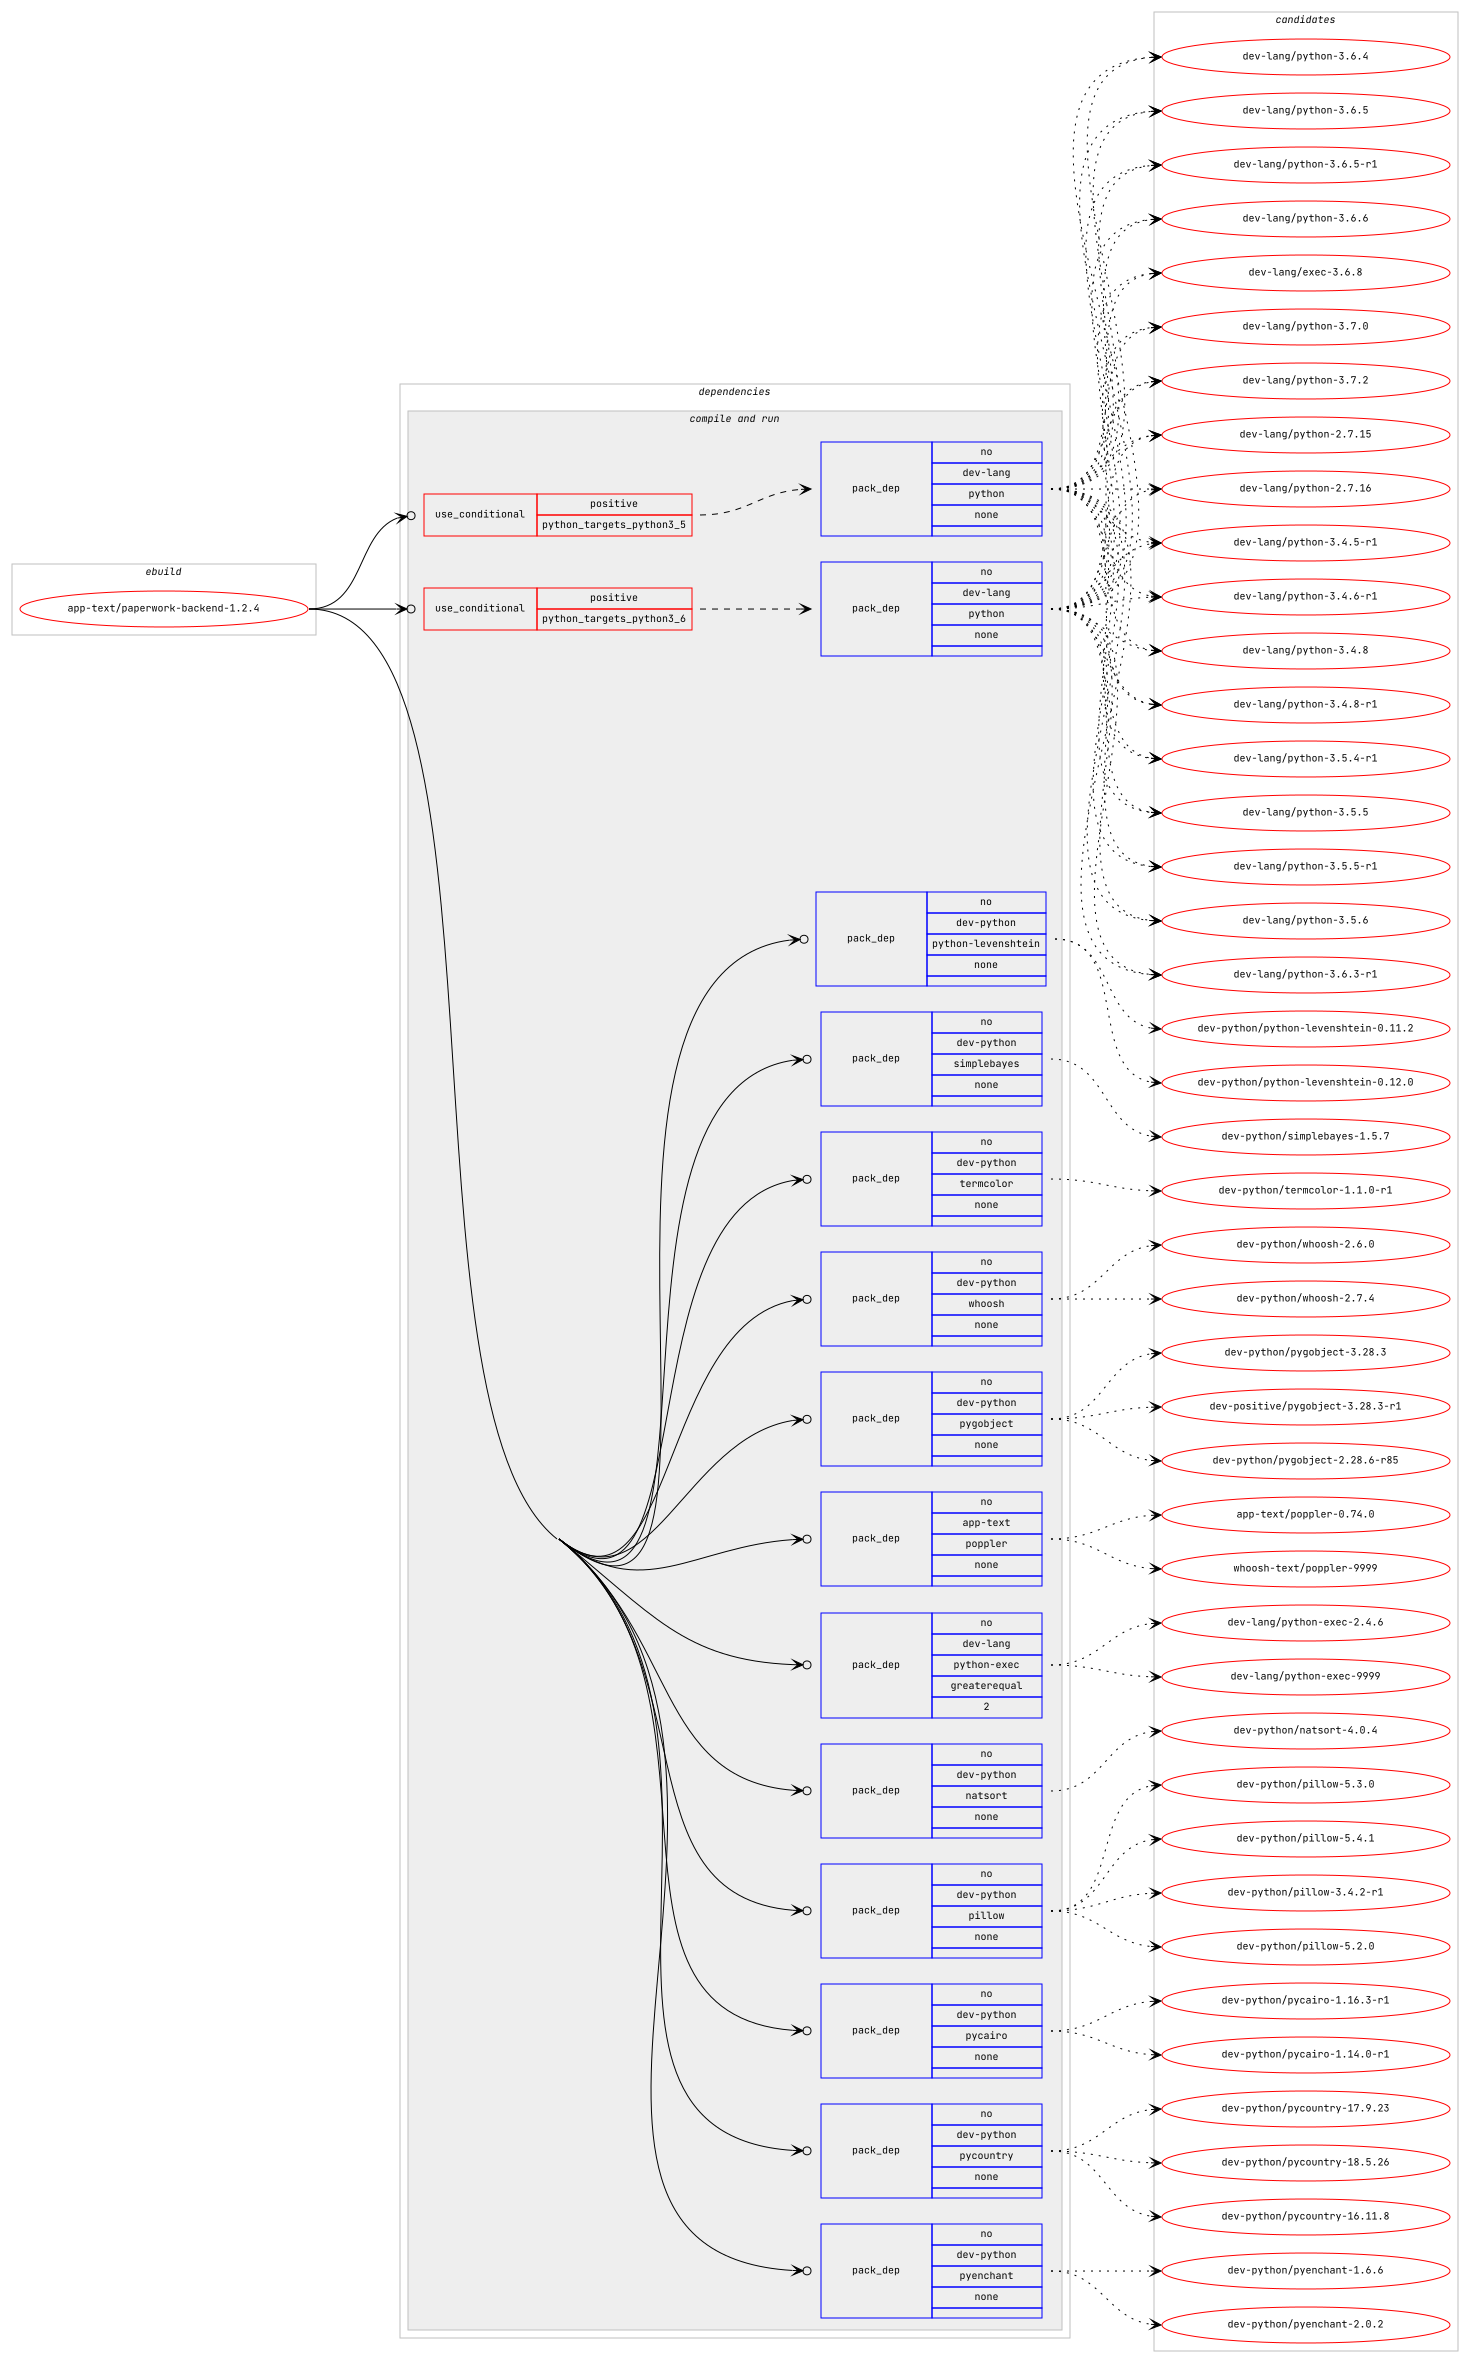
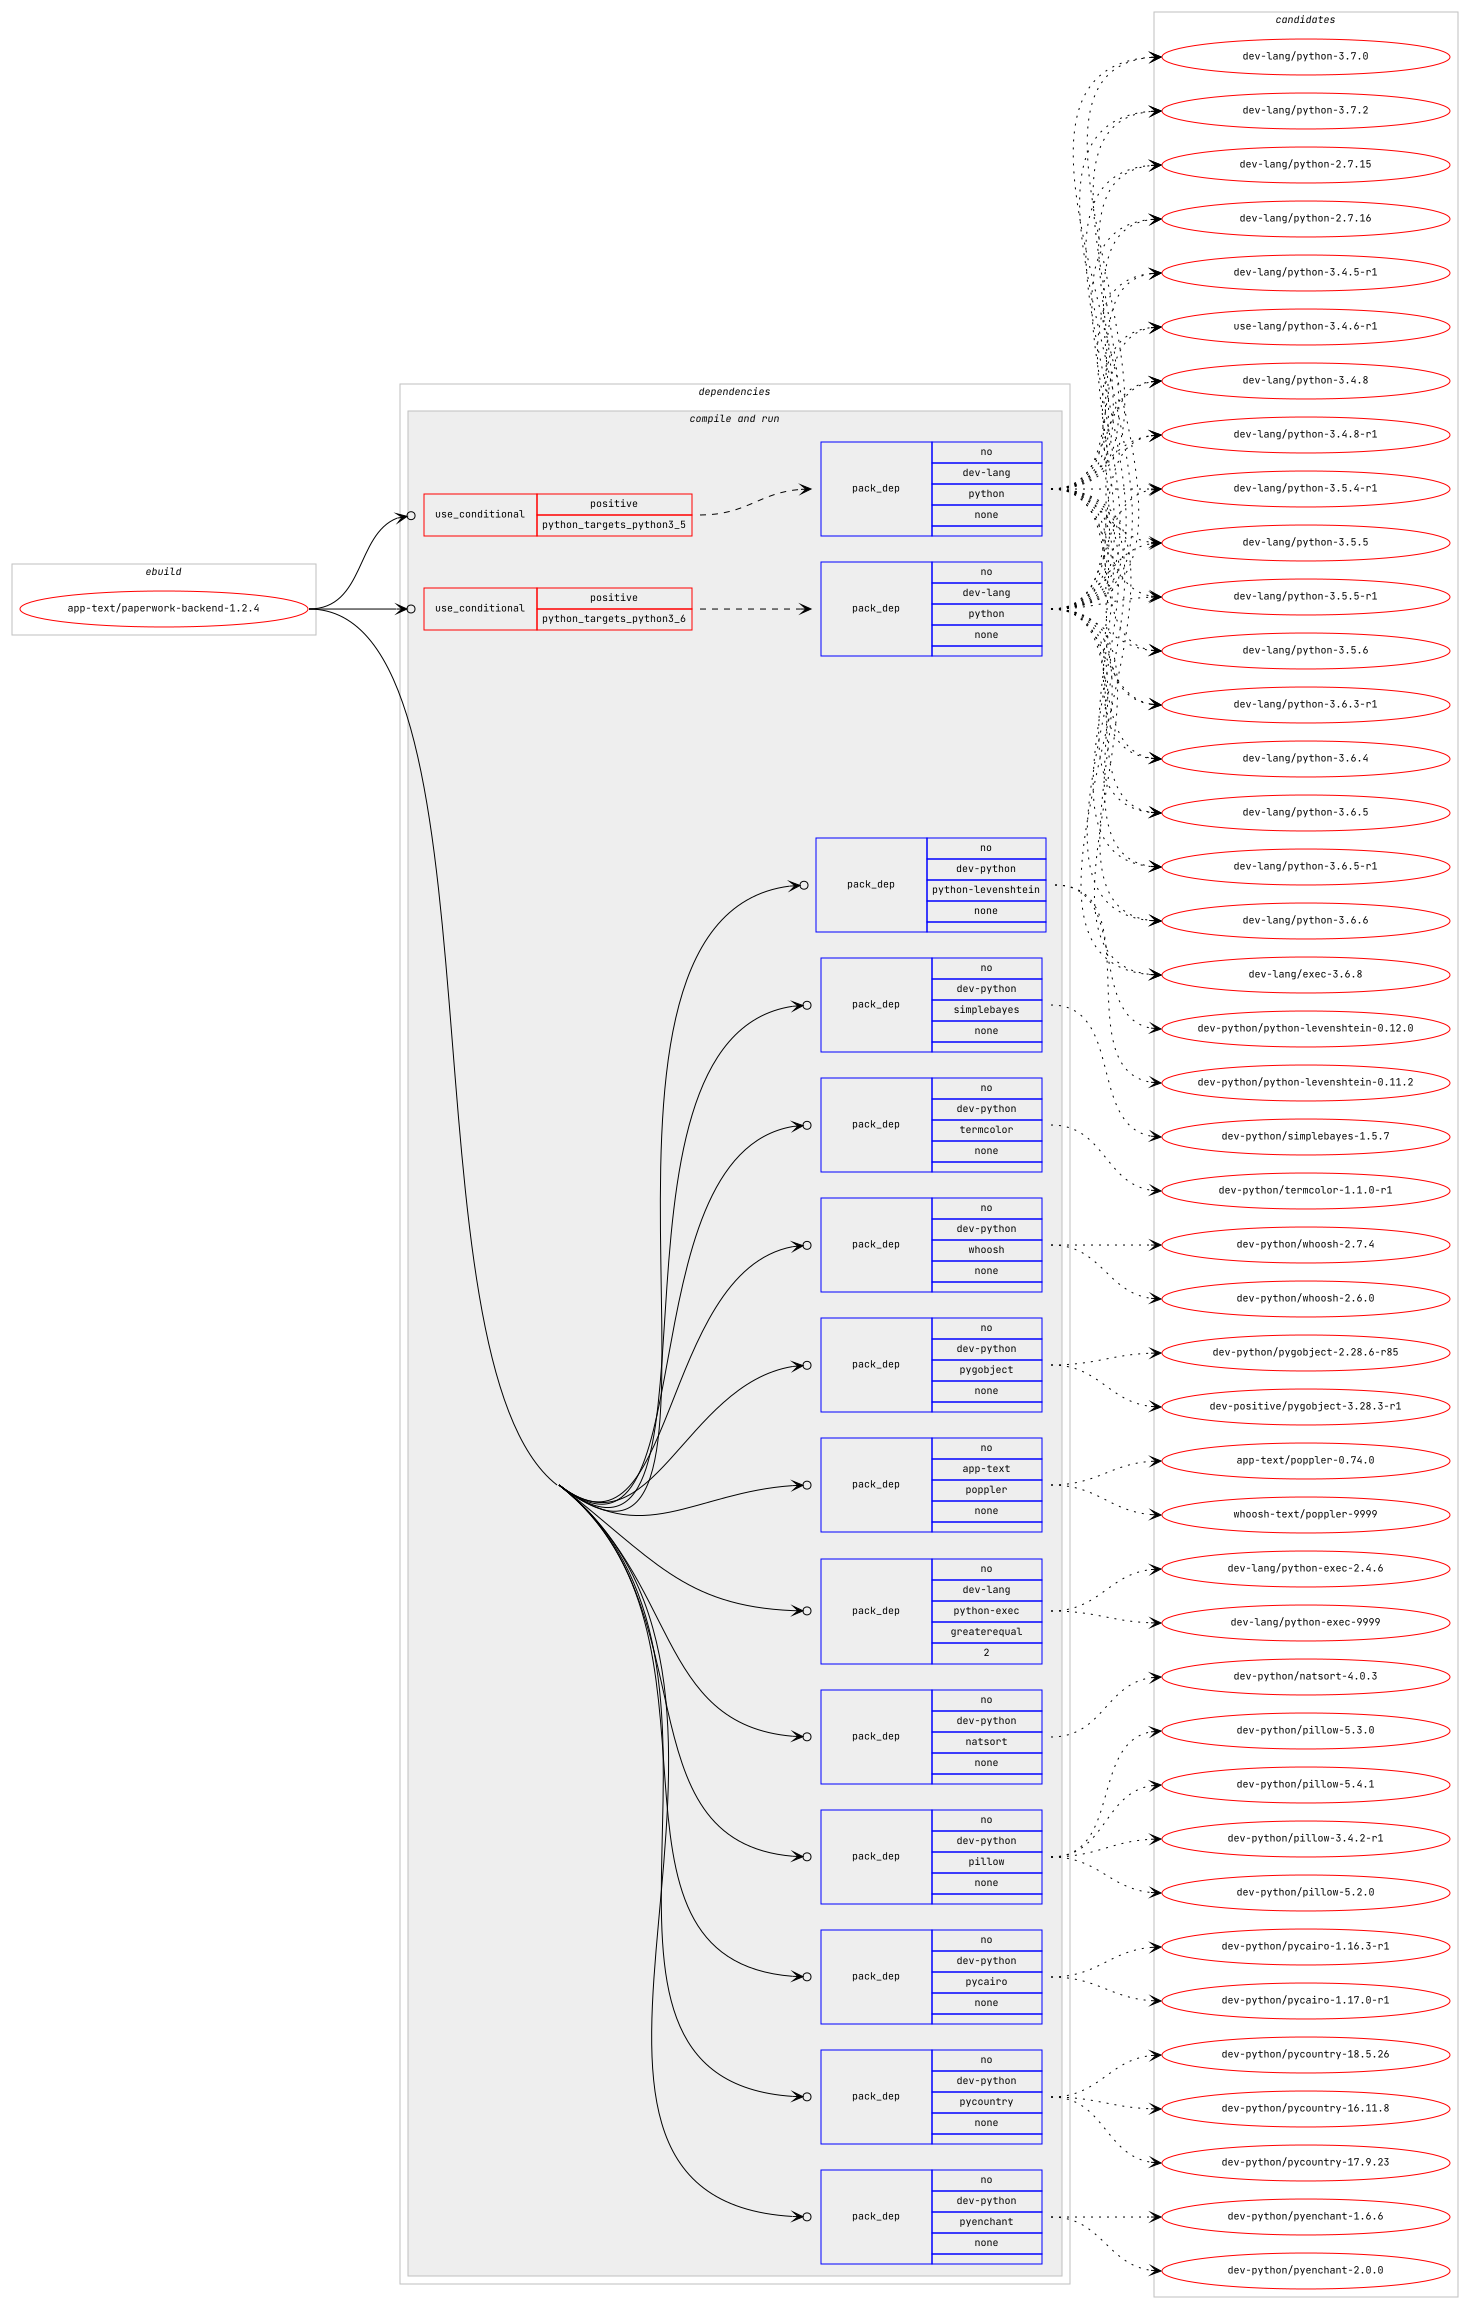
node "dev-lang/python-3.4.6-r1": label "dev-lang/python-3.4.6-r1" -> "use-lang/python-3.4.6-r1"
node "dev-python/pygobject-3.28.3": removed
node "dev-python/natsort-4.0.4": label "dev-python/natsort-4.0.4" -> "dev-python/natsort-4.0.3"
node "dev-python/pycairo-1.14.0-r1": label "dev-python/pycairo-1.14.0-r1" -> "dev-python/pycairo-1.17.0-r1"
node "dev-python/pyenchant-2.0.2": label "dev-python/pyenchant-2.0.2" -> "dev-python/pyenchant-2.0.0"
